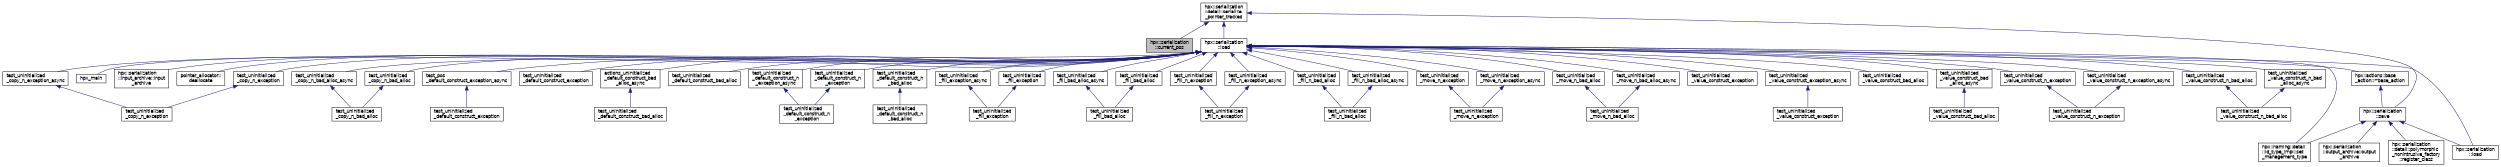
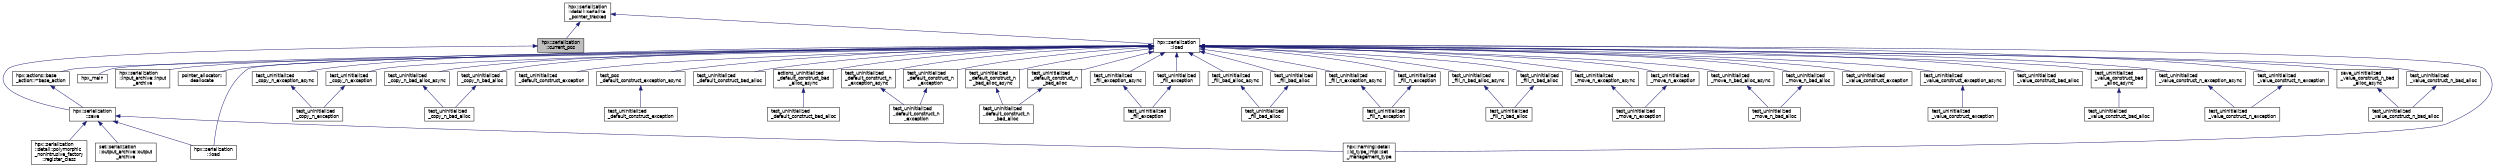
edge "hpx::serialization ::save" -> "hpx::serialization ::detail::serialize _pointer_tracked": now "hpx::serialization ::save" -> "hpx::serialization ::current_pos"
node "test_uninitialized _default_construct_n _bad_alloc_async": added
node "test_uninitialized _value_construct_n_bad _alloc_async": label "test_uninitialized _value_construct_n_bad _alloc_async" -> "save_uninitialized _value_construct_n_bad _alloc_async"
node "hpx::serialization ::output_archive::output _archive": label "hpx::serialization ::output_archive::output _archive" -> "set::serialization ::output_archive::output _archive"
